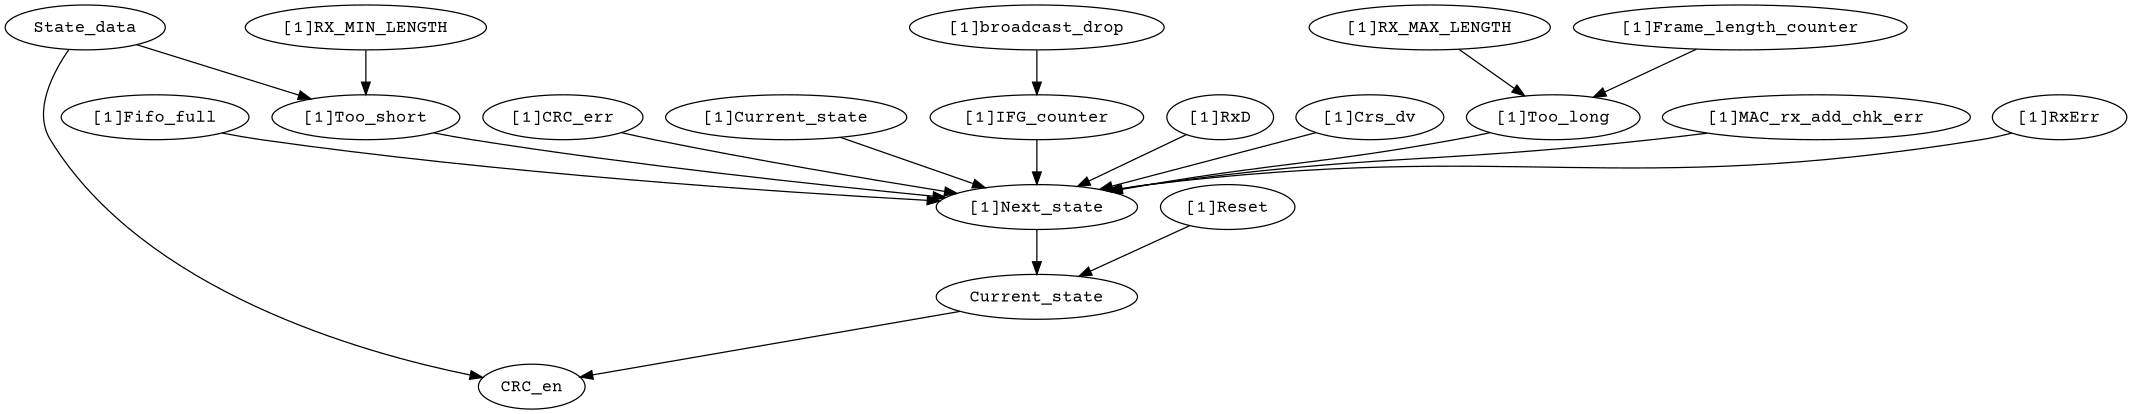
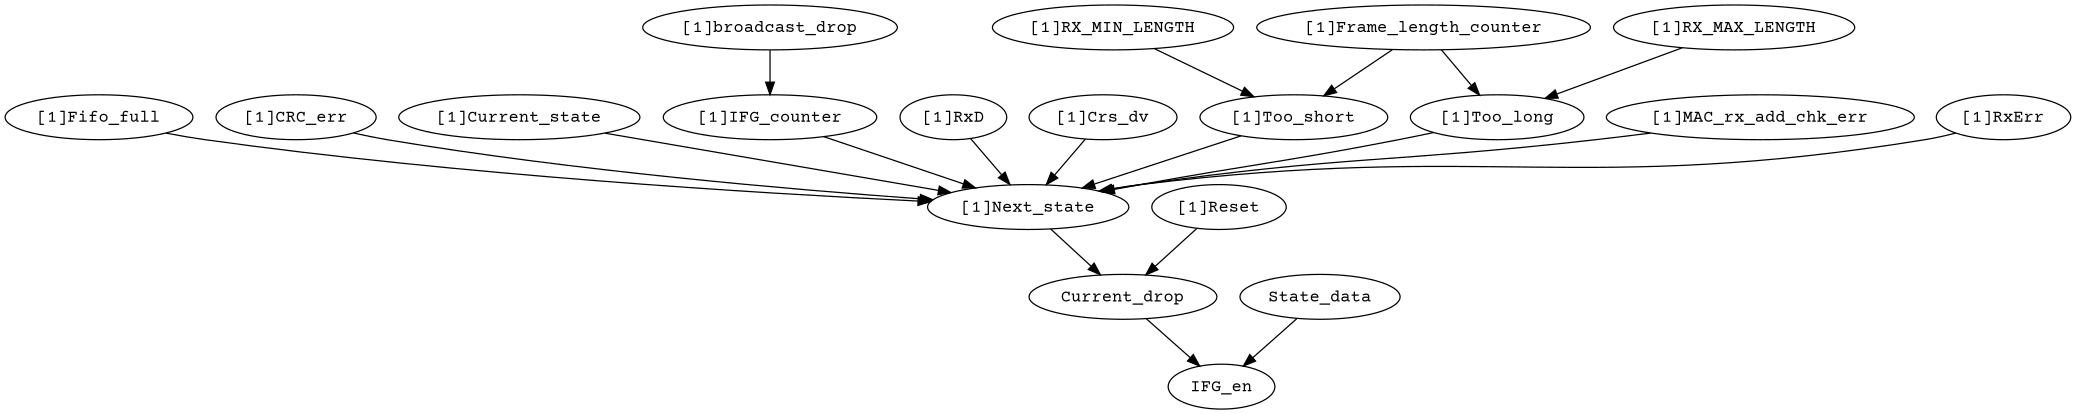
edge "State_data" -> "[1]Too_short": now "[1]Frame_length_counter" -> "[1]Too_short"
node "Current_state": label "Current_state" -> "Current_drop"
node "CRC_en": label "CRC_en" -> "IFG_en"
